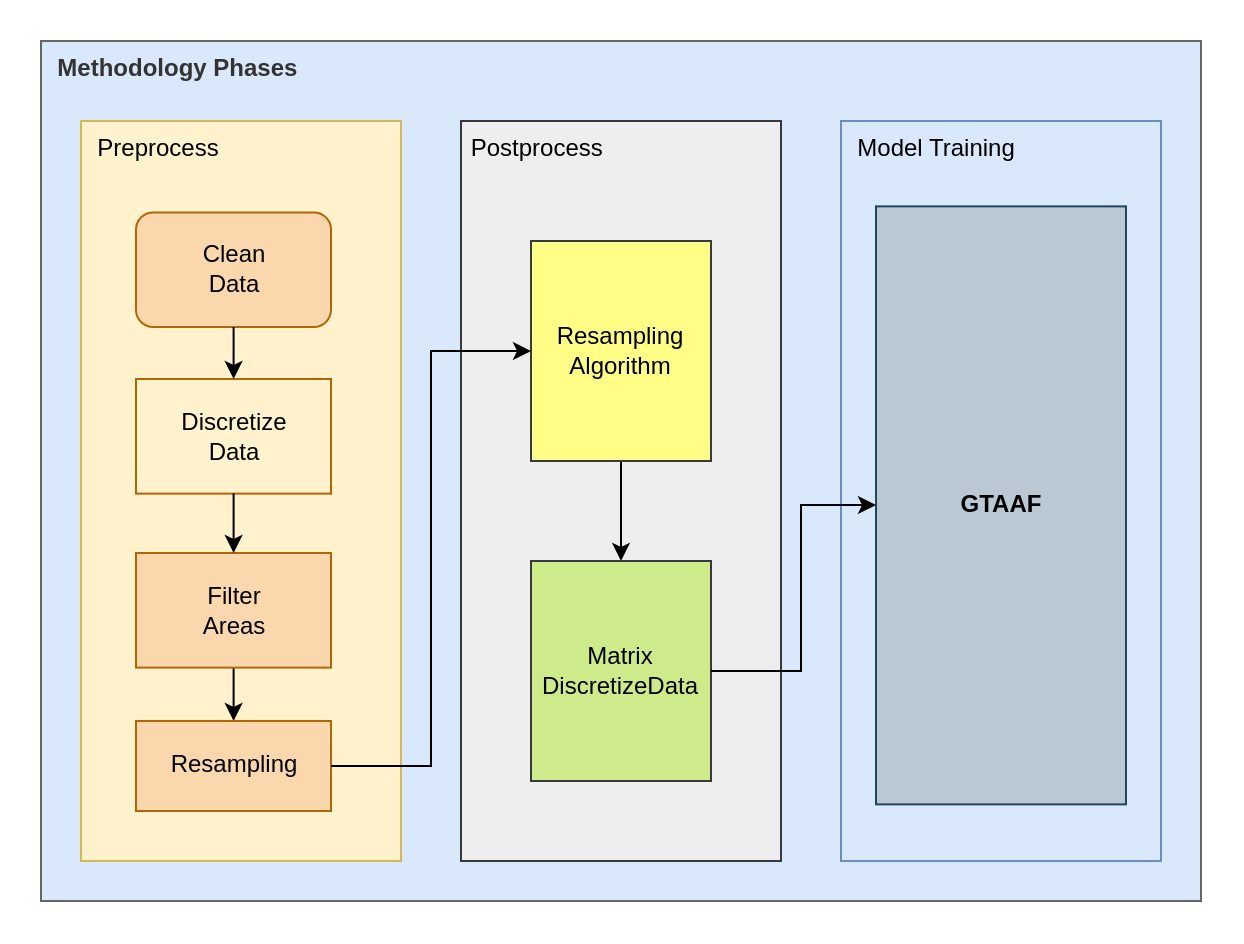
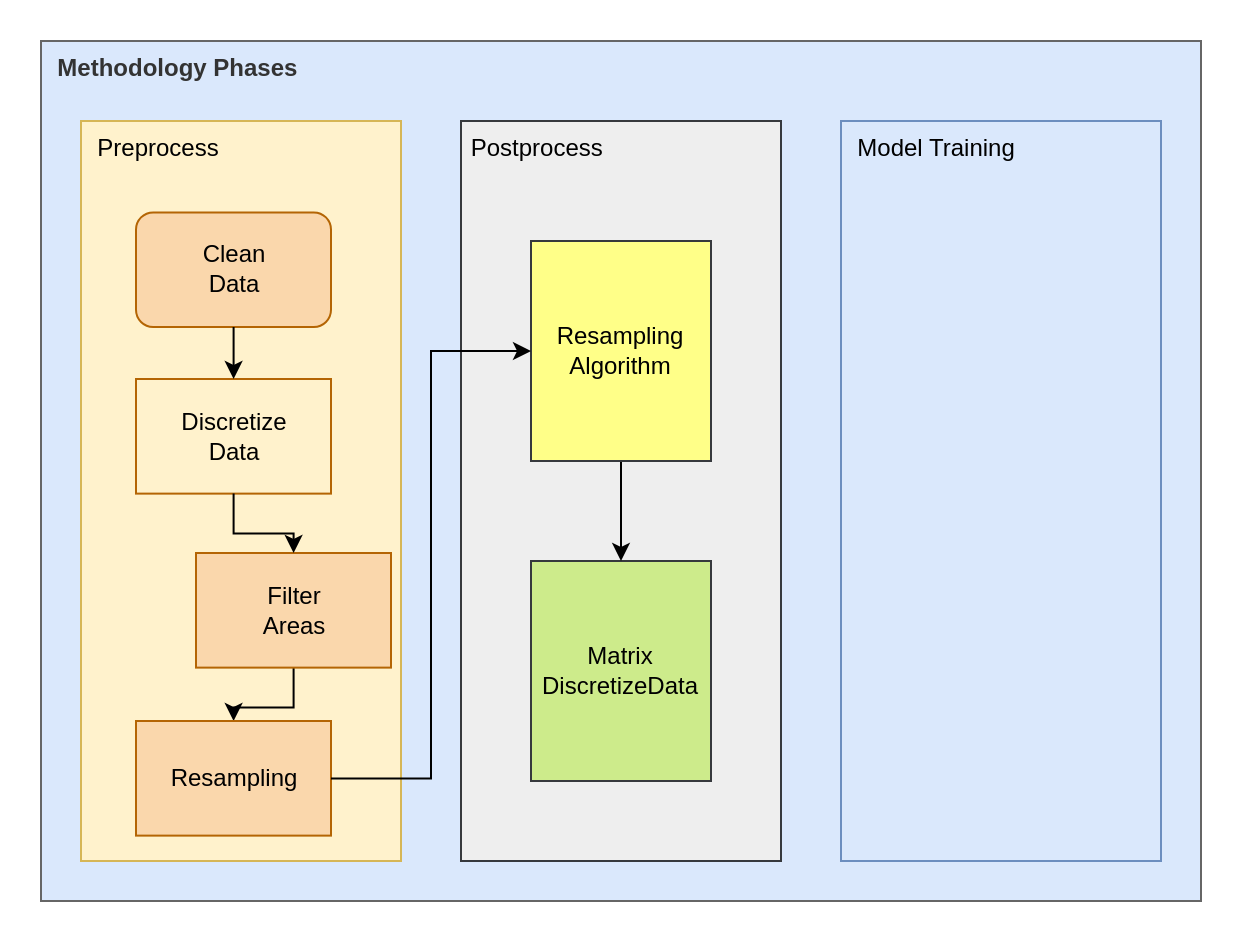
node "GTAAF": removed
edge "Matrix DiscretizeData" -> "GTAAF": removed
node "Filter Areas": moved (234, 610) -> (294, 610)
node "Resampling": size 195x90 -> 195x115
